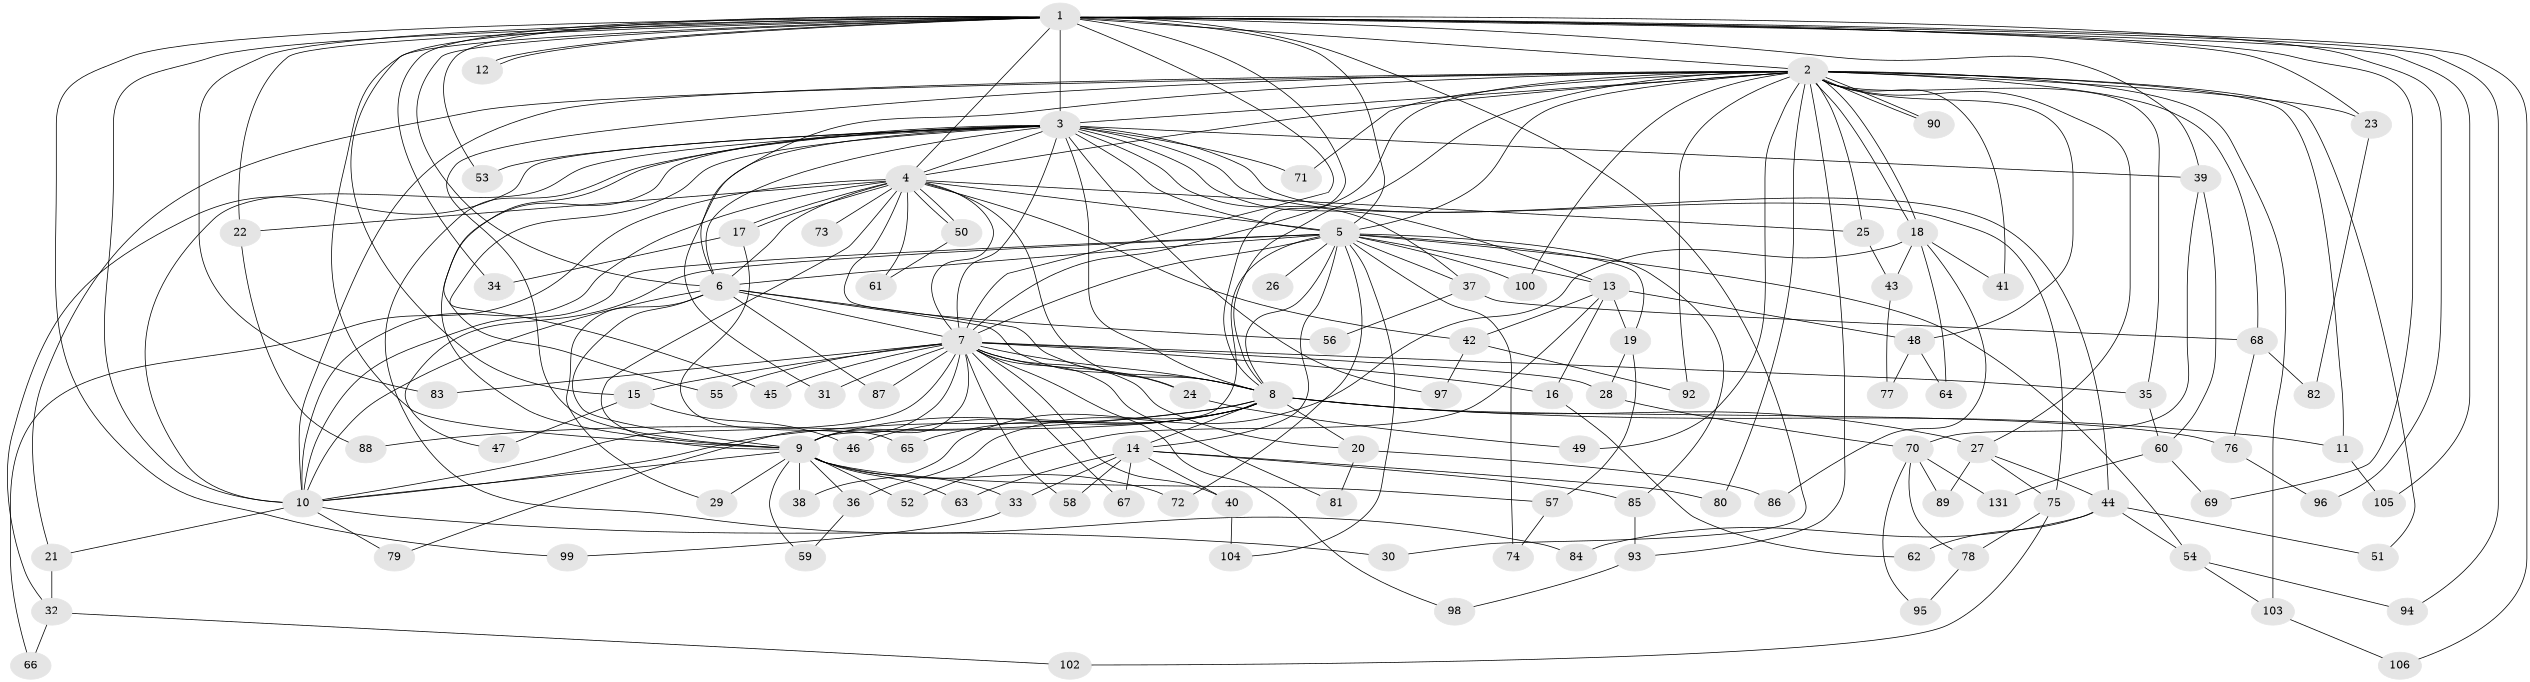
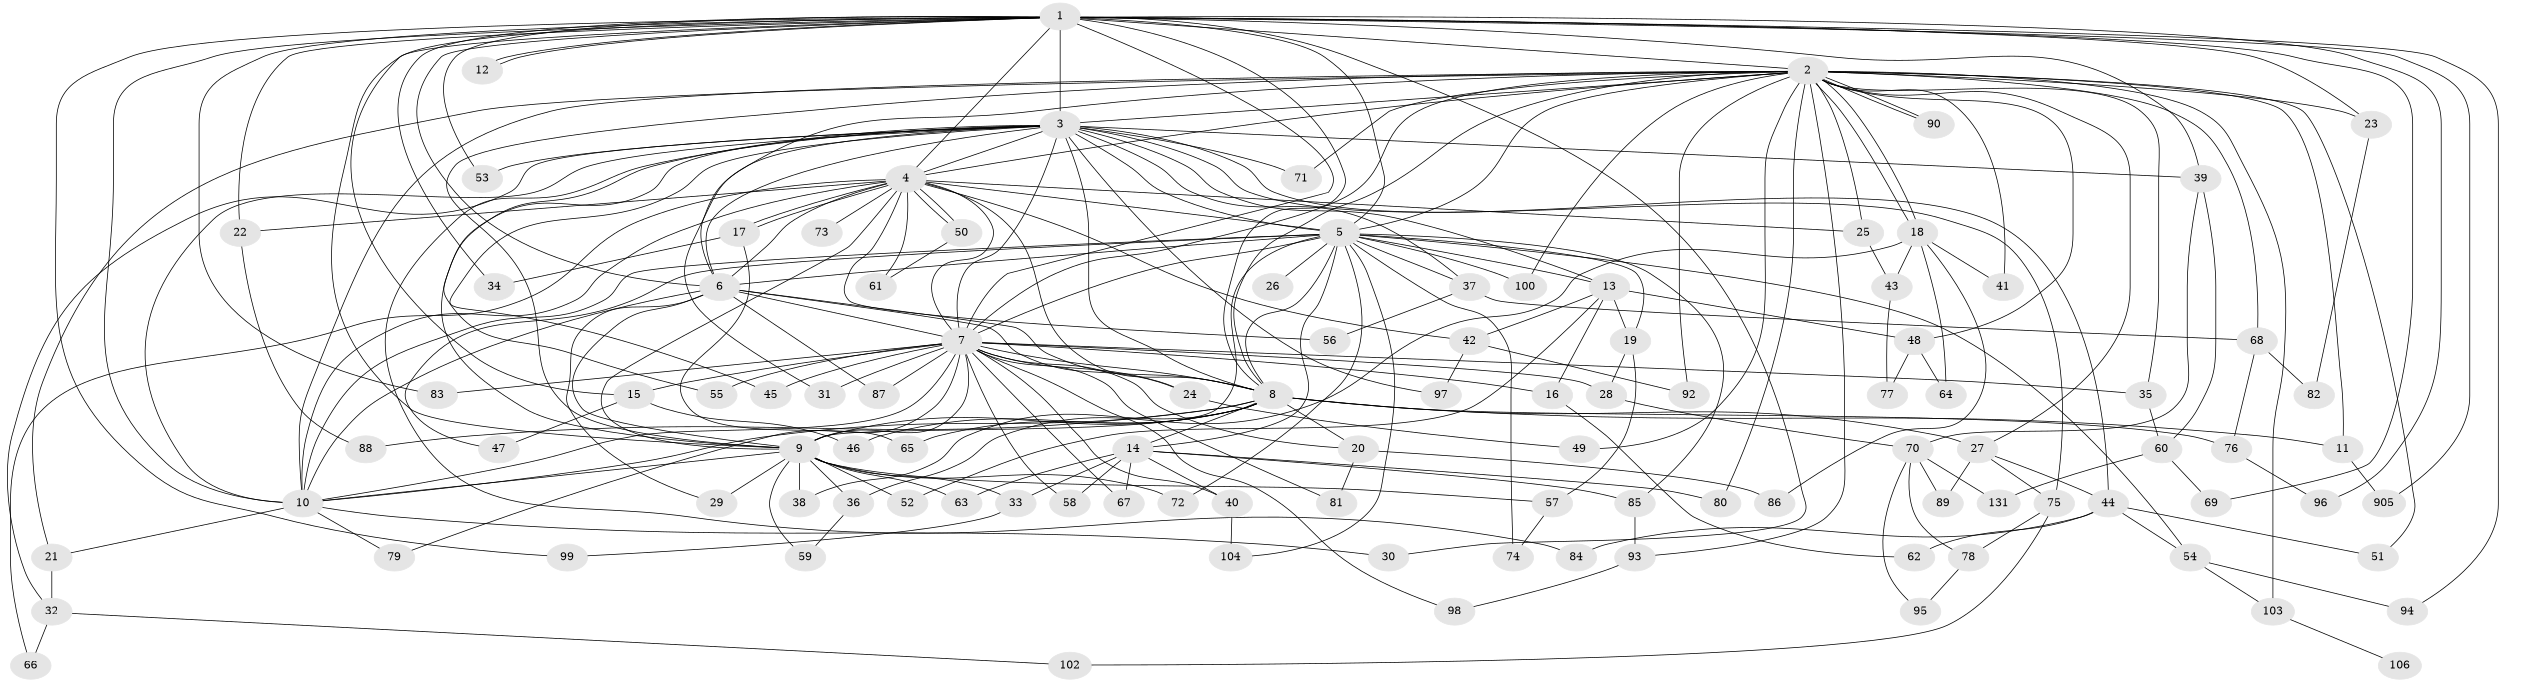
edge "1" -- "106": removed
node "105": label "105" -> "905"
